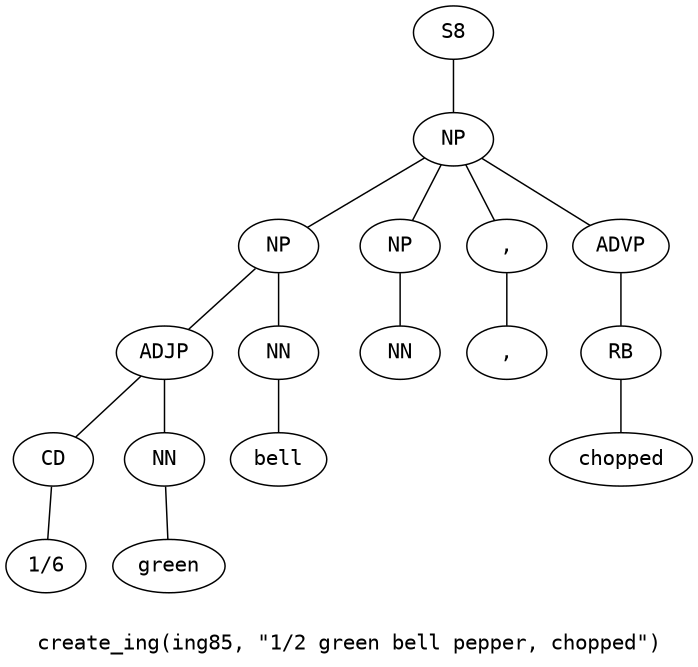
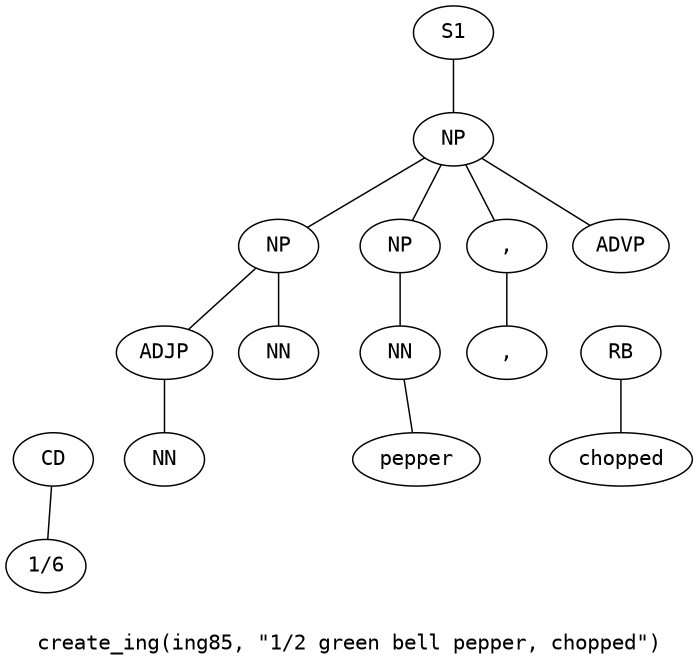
node "S8": label "S8" -> "S1"
edge "ADVP" -- "RB": removed
edge "ADJP" -- "CD": removed
node "bell": removed
node "pepper": added
node "green": removed
